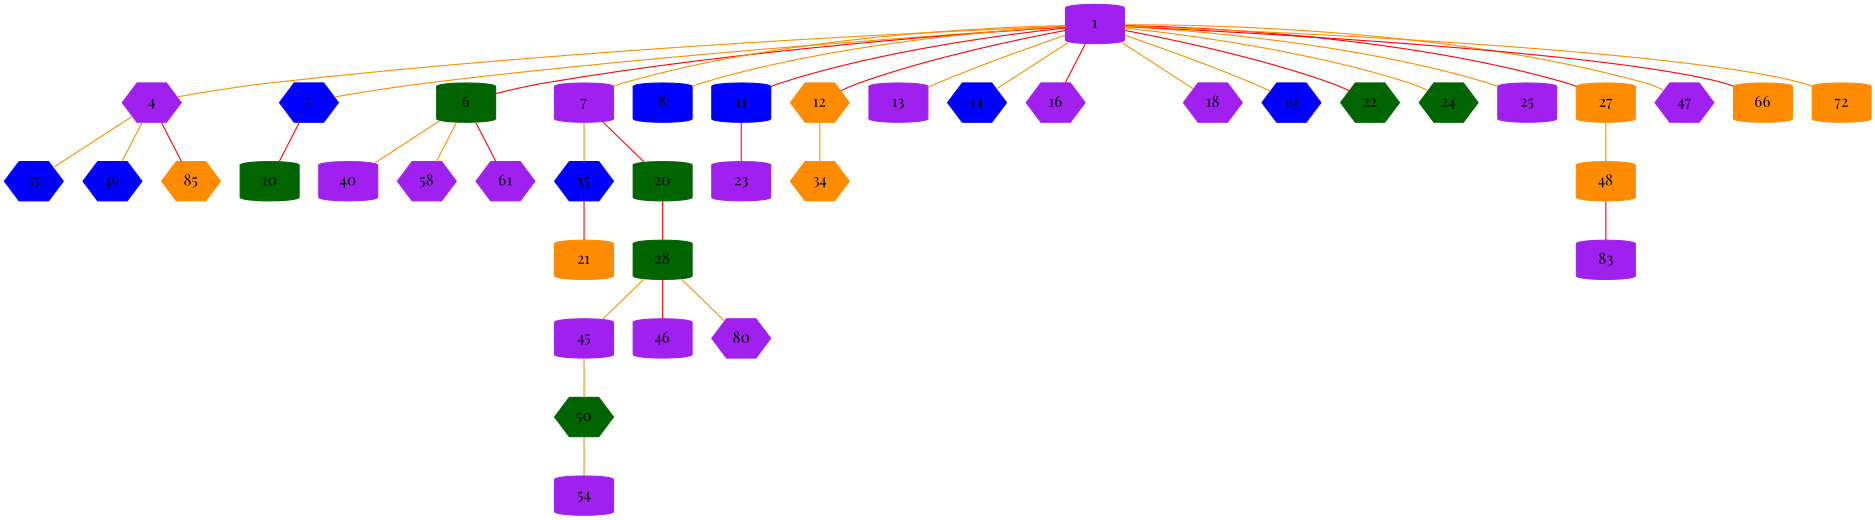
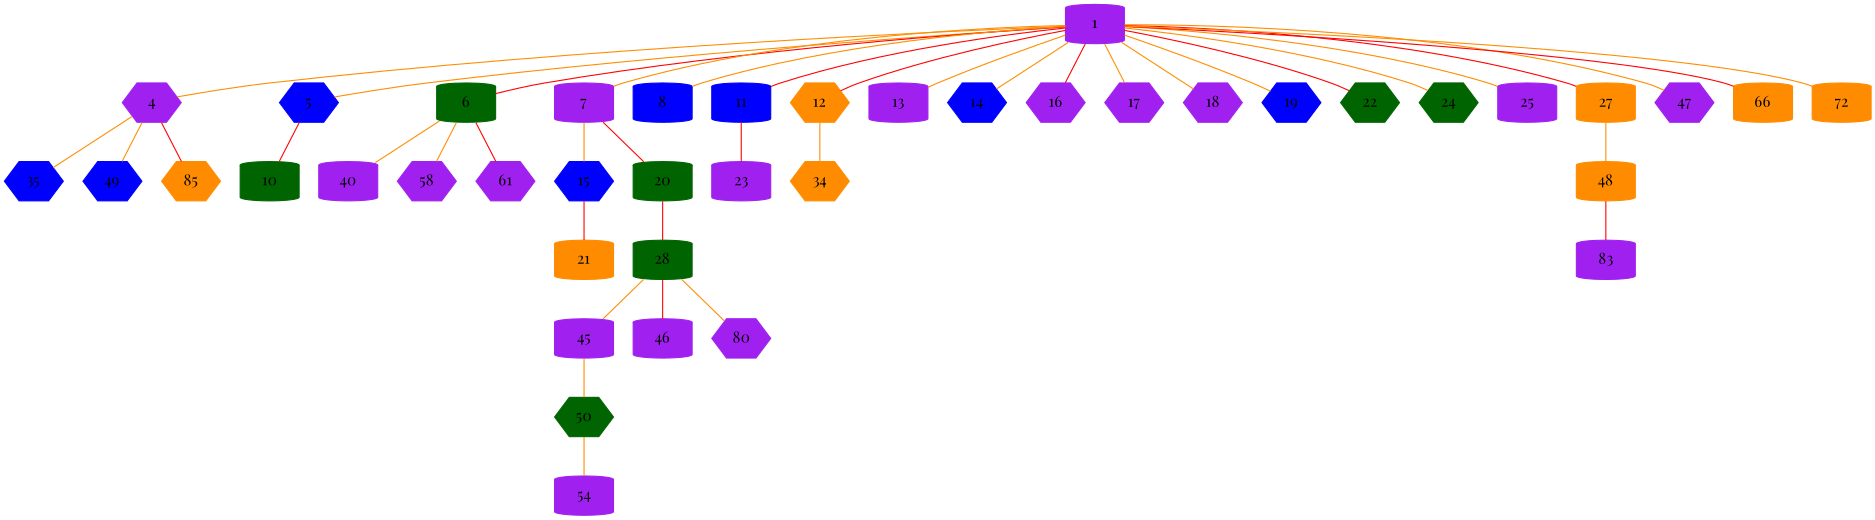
node "17": added
